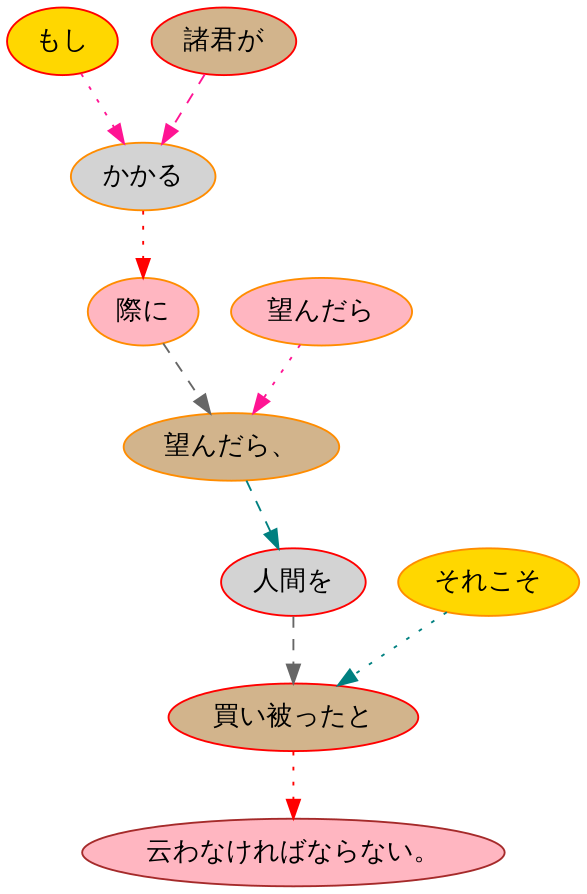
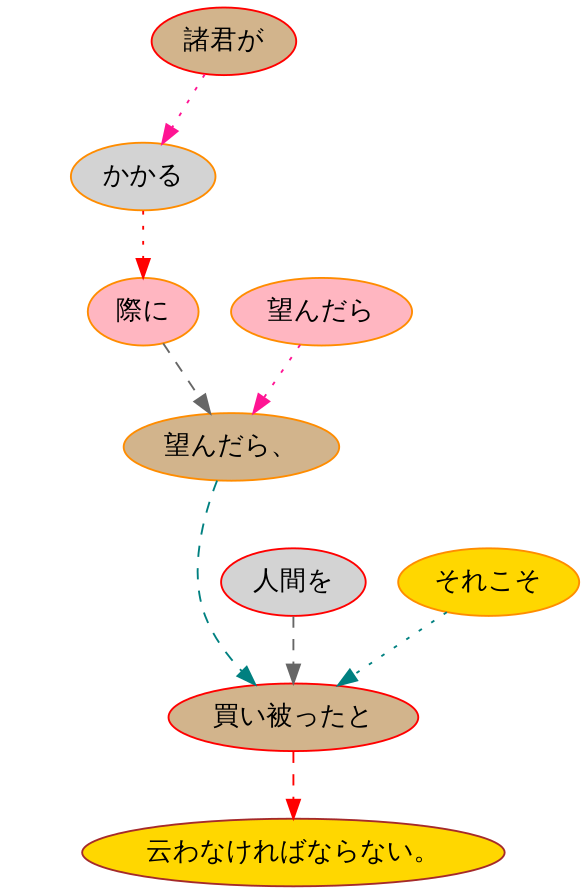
node "もし": removed
edge "諸君が" -> "かかる": style dashed -> dotted
edge "望んだら、" -> "人間を": now "望んだら、" -> "買い被ったと"
edge "買い被ったと" -> "云わなければならない。": style dotted -> dashed
node "云わなければならない。": fillcolor lightpink -> gold
